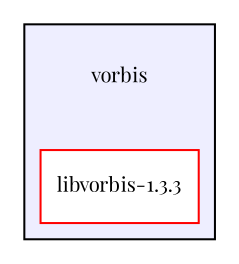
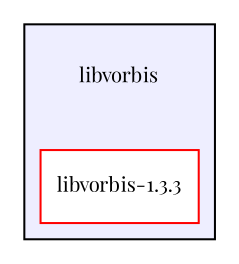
node "vorbis": label "vorbis" -> "libvorbis"
